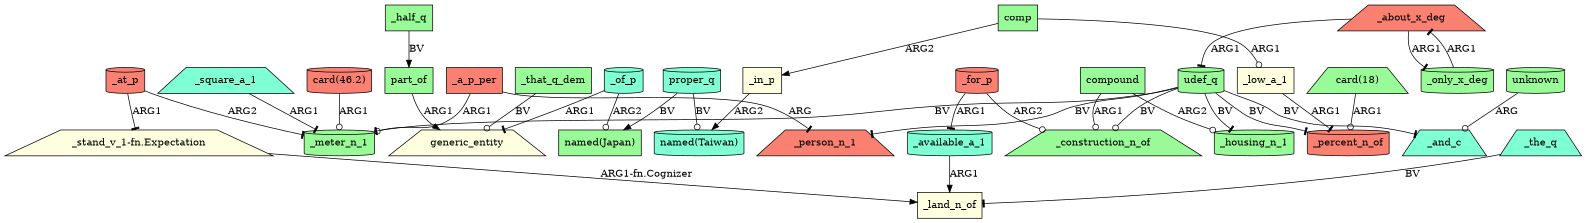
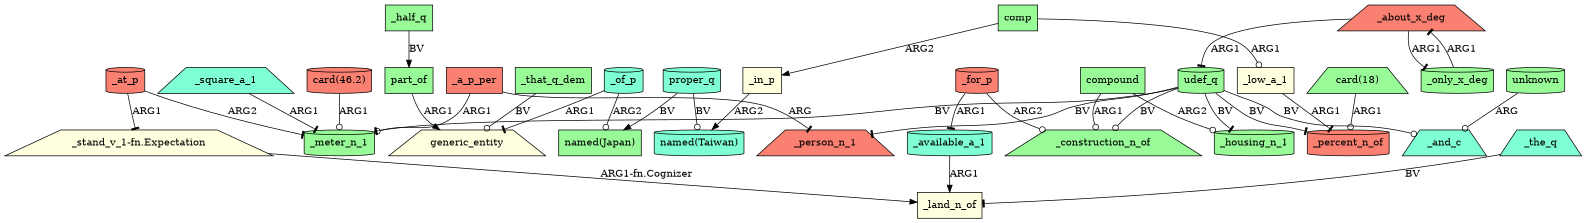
edge "udef_q" -> "_and_c": arrowhead tee -> odot
